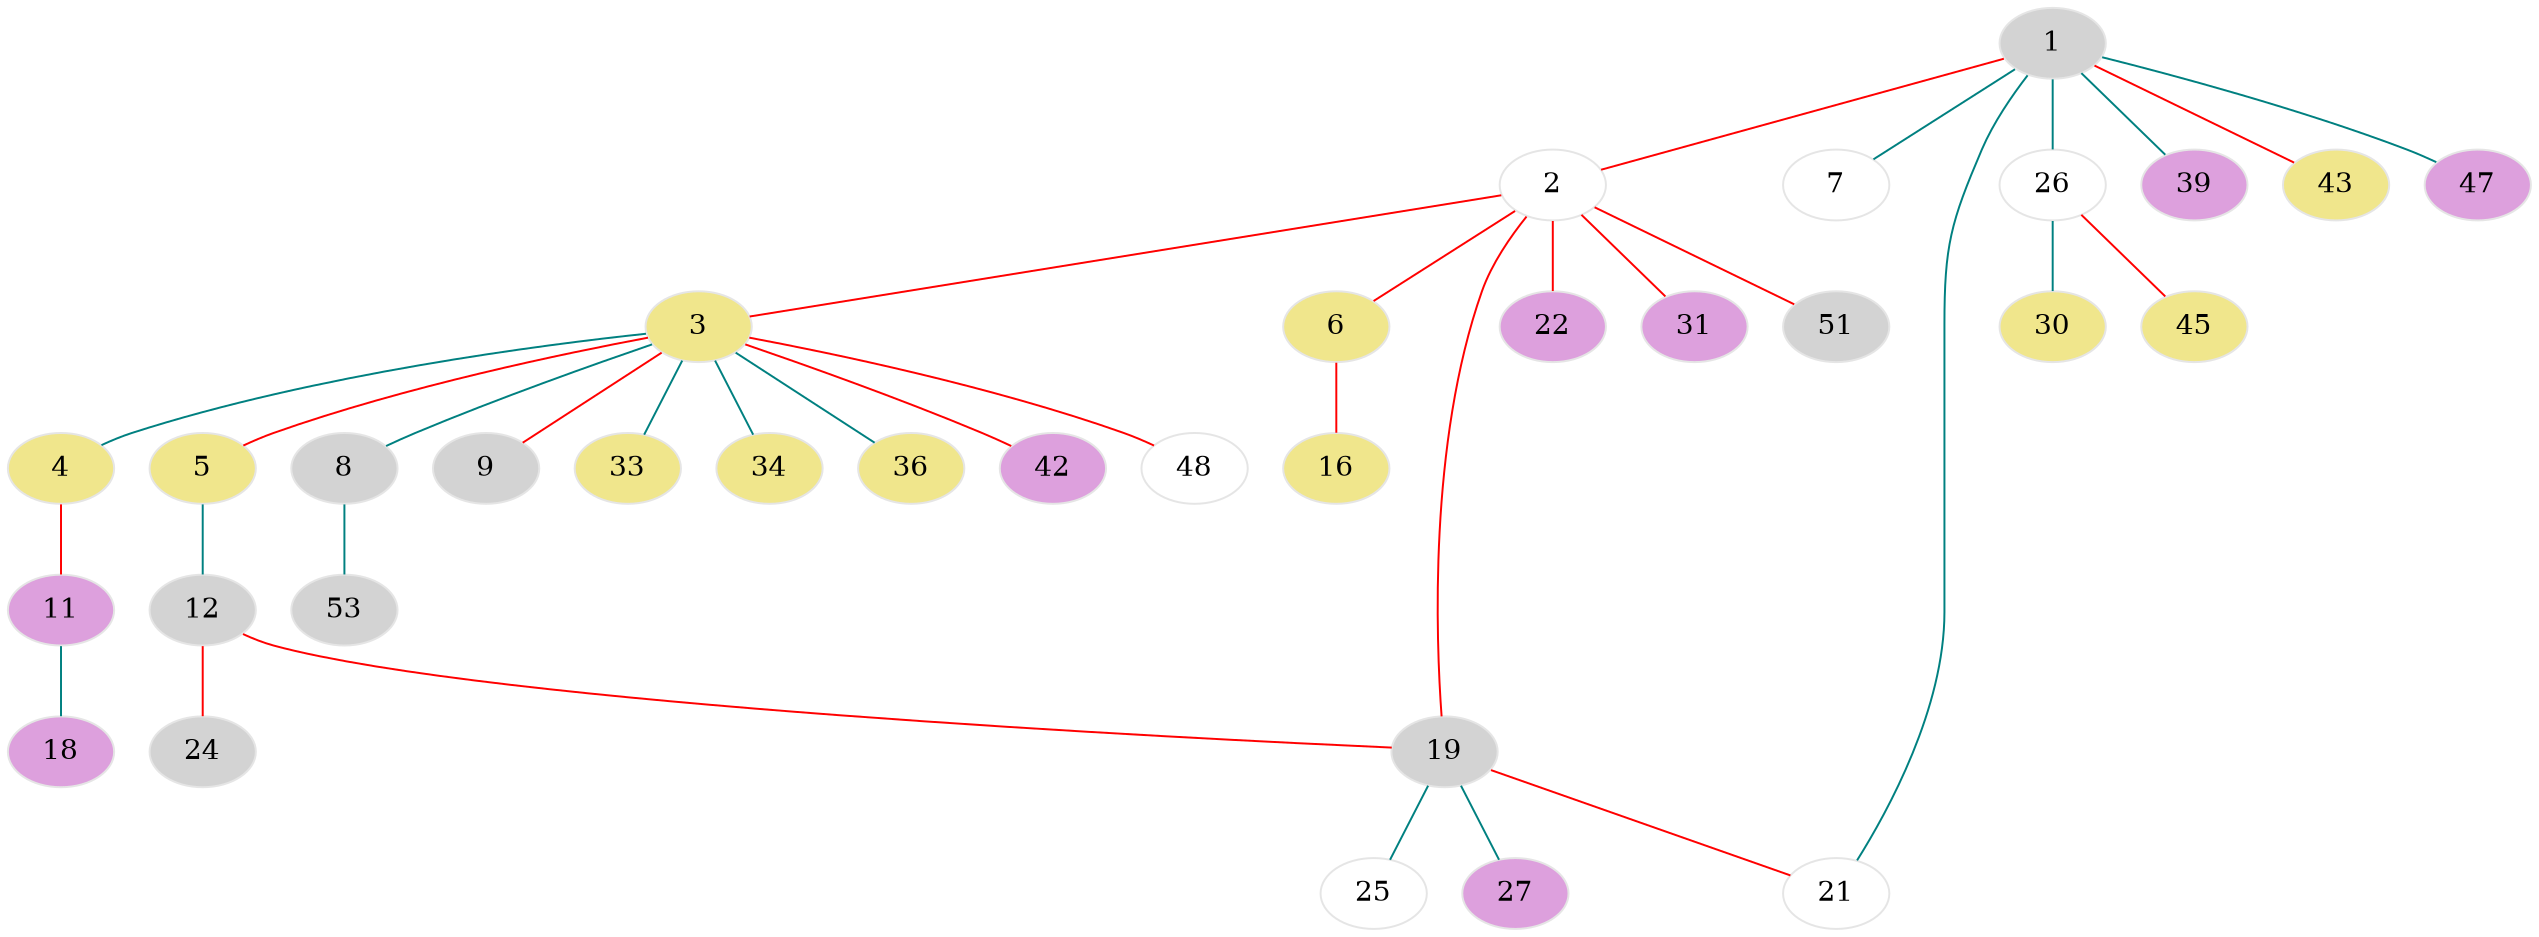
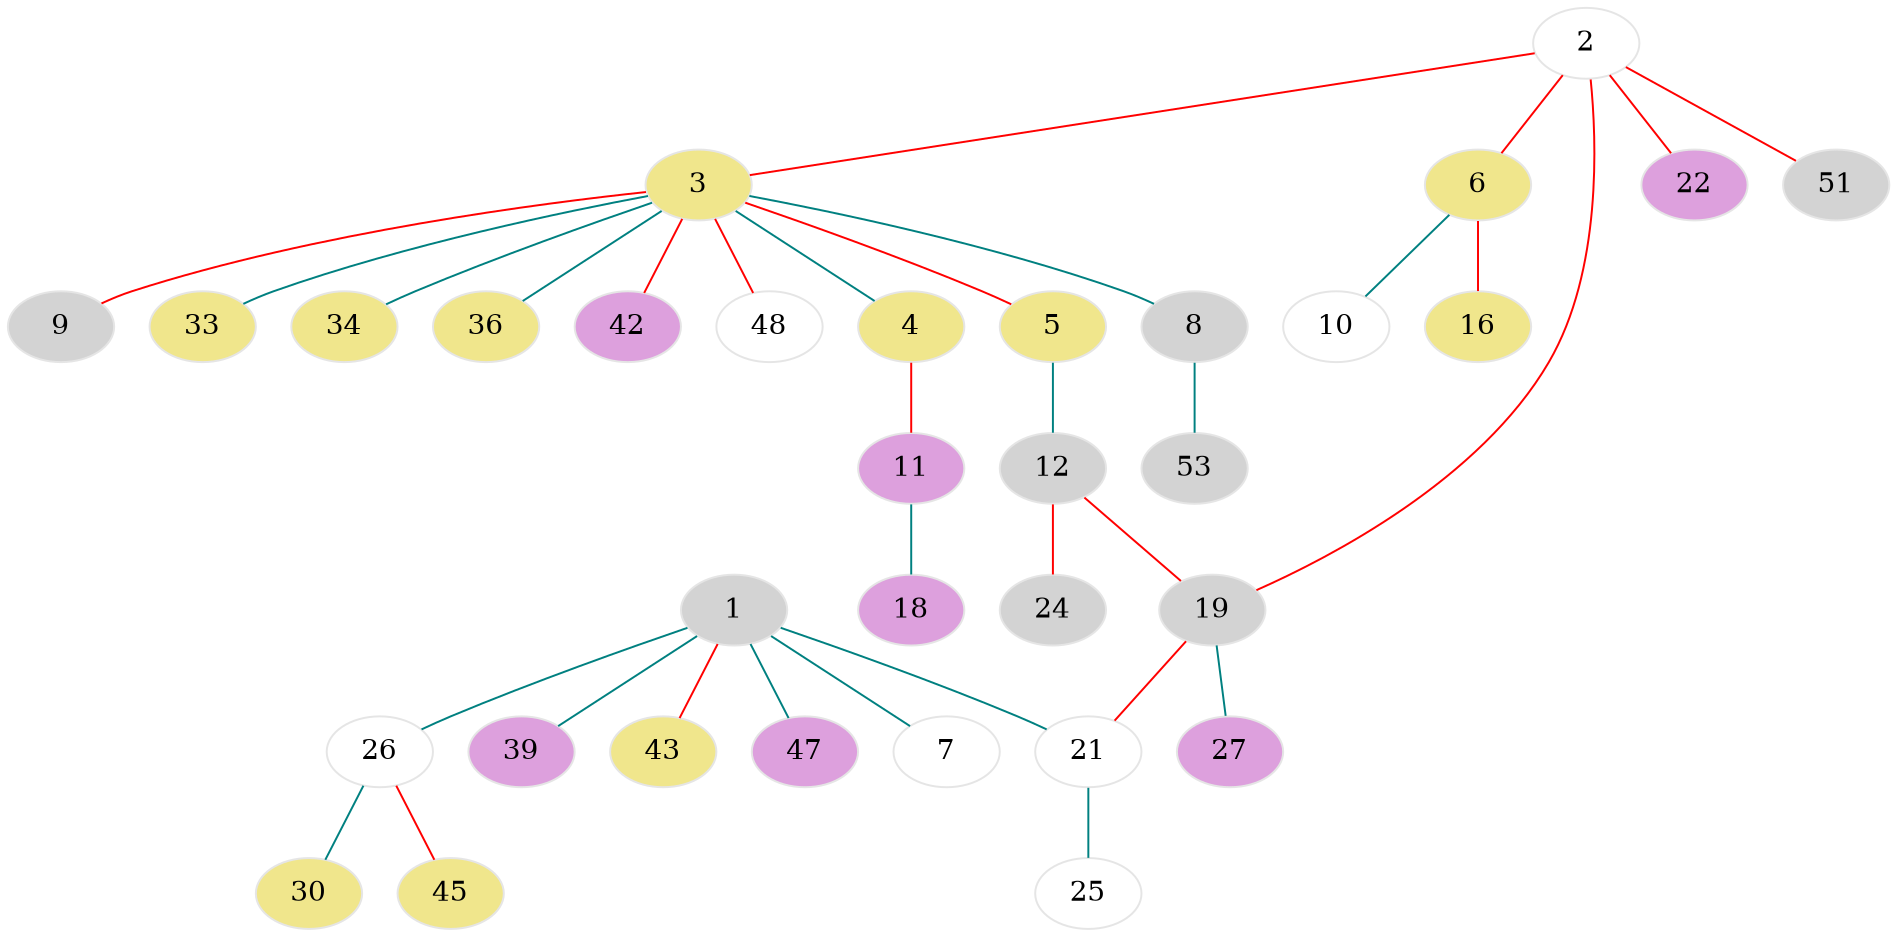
edge "1" -- "2": removed
node "10": added
node "31": removed
edge "19" -- "25": now "21" -- "25"
